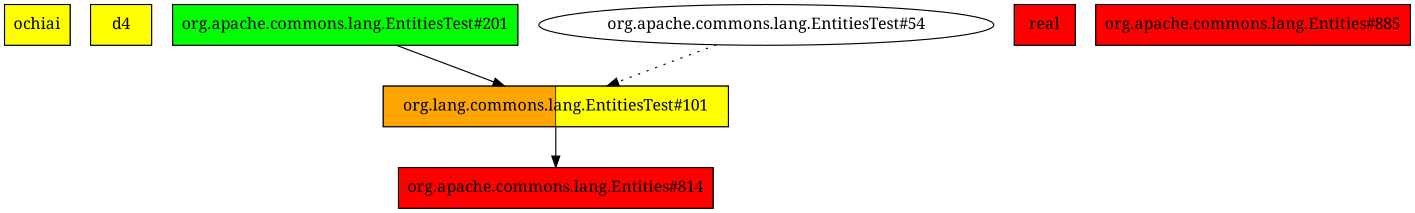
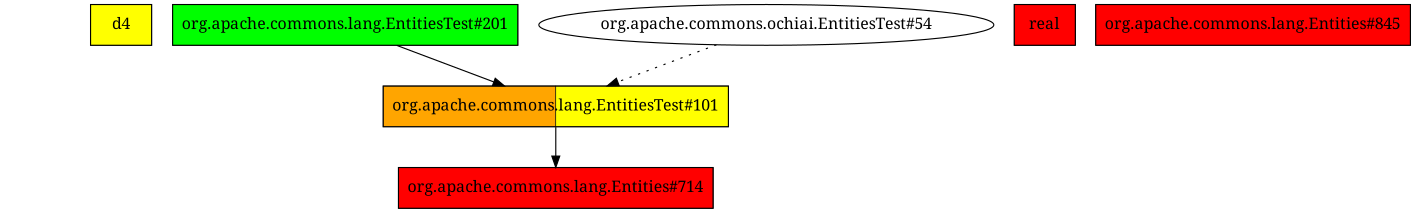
node "ochiai": removed
node "org.apache.commons.lang.EntitiesTest#54": label "org.apache.commons.lang.EntitiesTest#54" -> "org.apache.commons.ochiai.EntitiesTest#54"
node "org.apache.commons.lang.Entities#885": label "org.apache.commons.lang.Entities#885" -> "org.apache.commons.lang.Entities#845"
node "org.lang.commons.lang.EntitiesTest#101": label "org.lang.commons.lang.EntitiesTest#101" -> "org.apache.commons.lang.EntitiesTest#101"
node "org.apache.commons.lang.Entities#814": label "org.apache.commons.lang.Entities#814" -> "org.apache.commons.lang.Entities#714"
